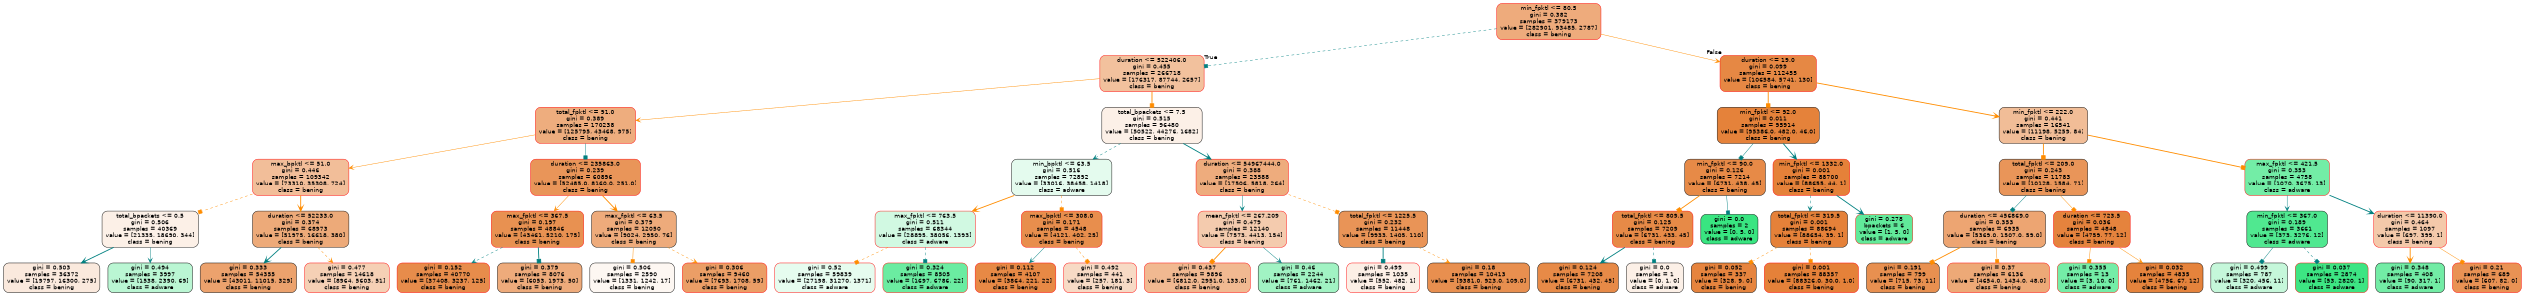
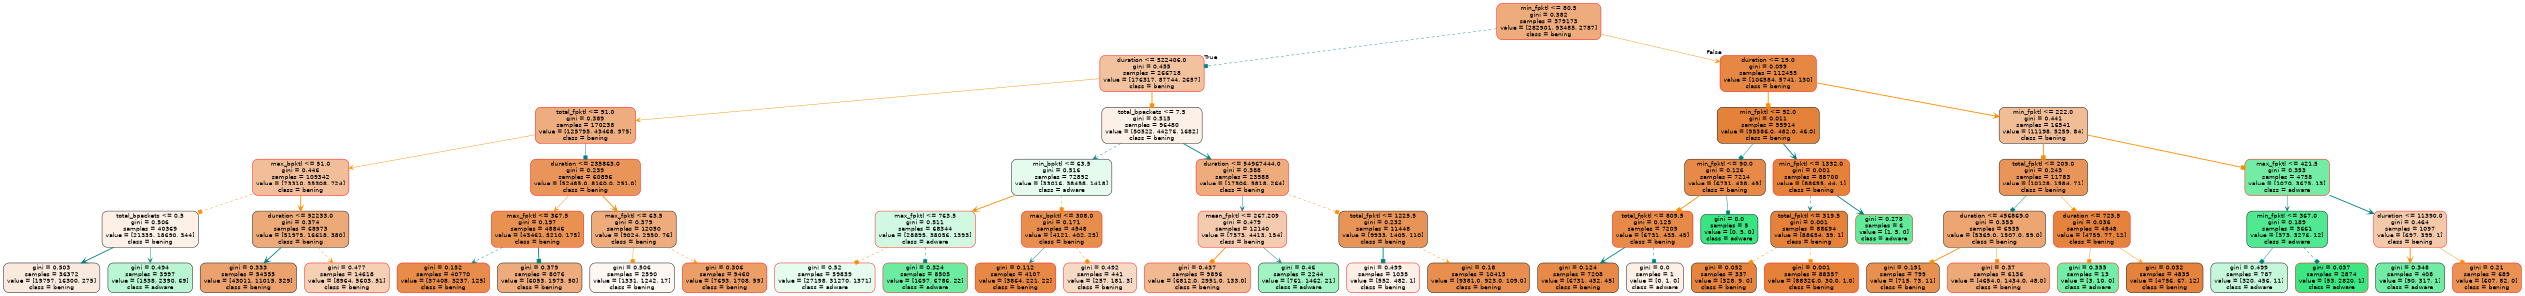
node "gini = 0.0 samples = 2 value = [0, 5, 0] class = adware": label "gini = 0.0 samples = 2 value = [0, 5, 0] class = adware" -> "gini = 0.0 samples = 5 value = [0, 5, 0] class = adware"
node "gini = 0.278 bpackets = 6 value = [1, 5, 0] class = adware": label "gini = 0.278 bpackets = 6 value = [1, 5, 0] class = adware" -> "gini = 0.278 samples = 6 value = [1, 5, 0] class = adware"
